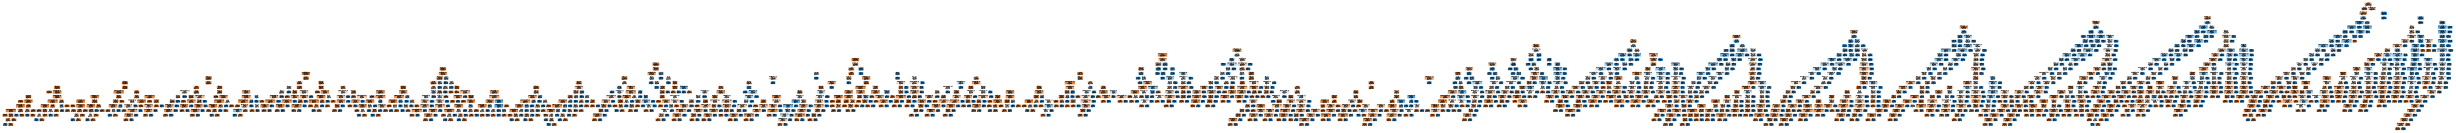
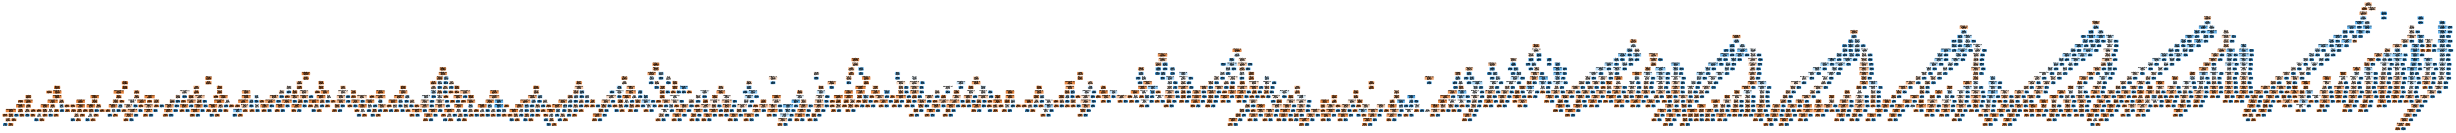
node "gini = 0.0 samples = 30 value = [30, 0] class = no lupus": fillcolor #e58139 -> #fdf6f1
